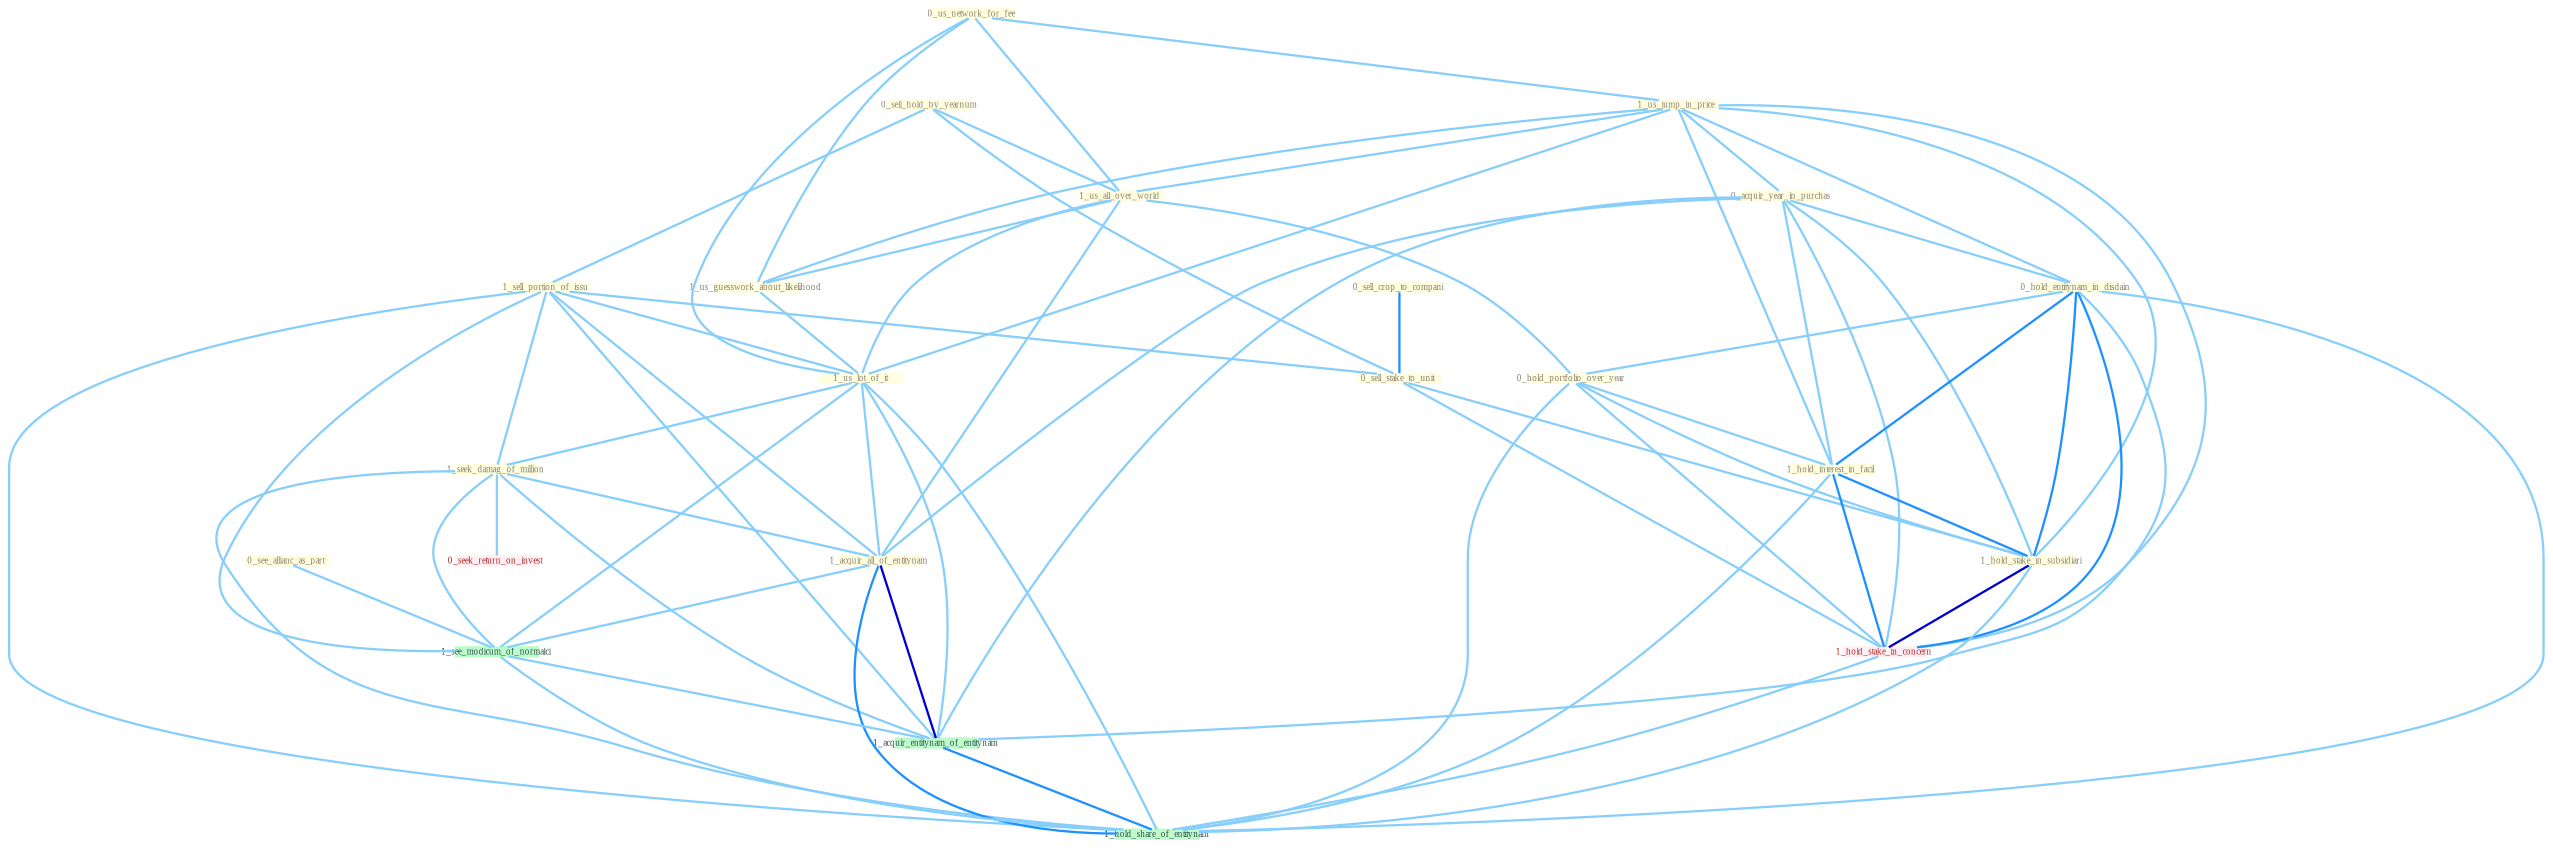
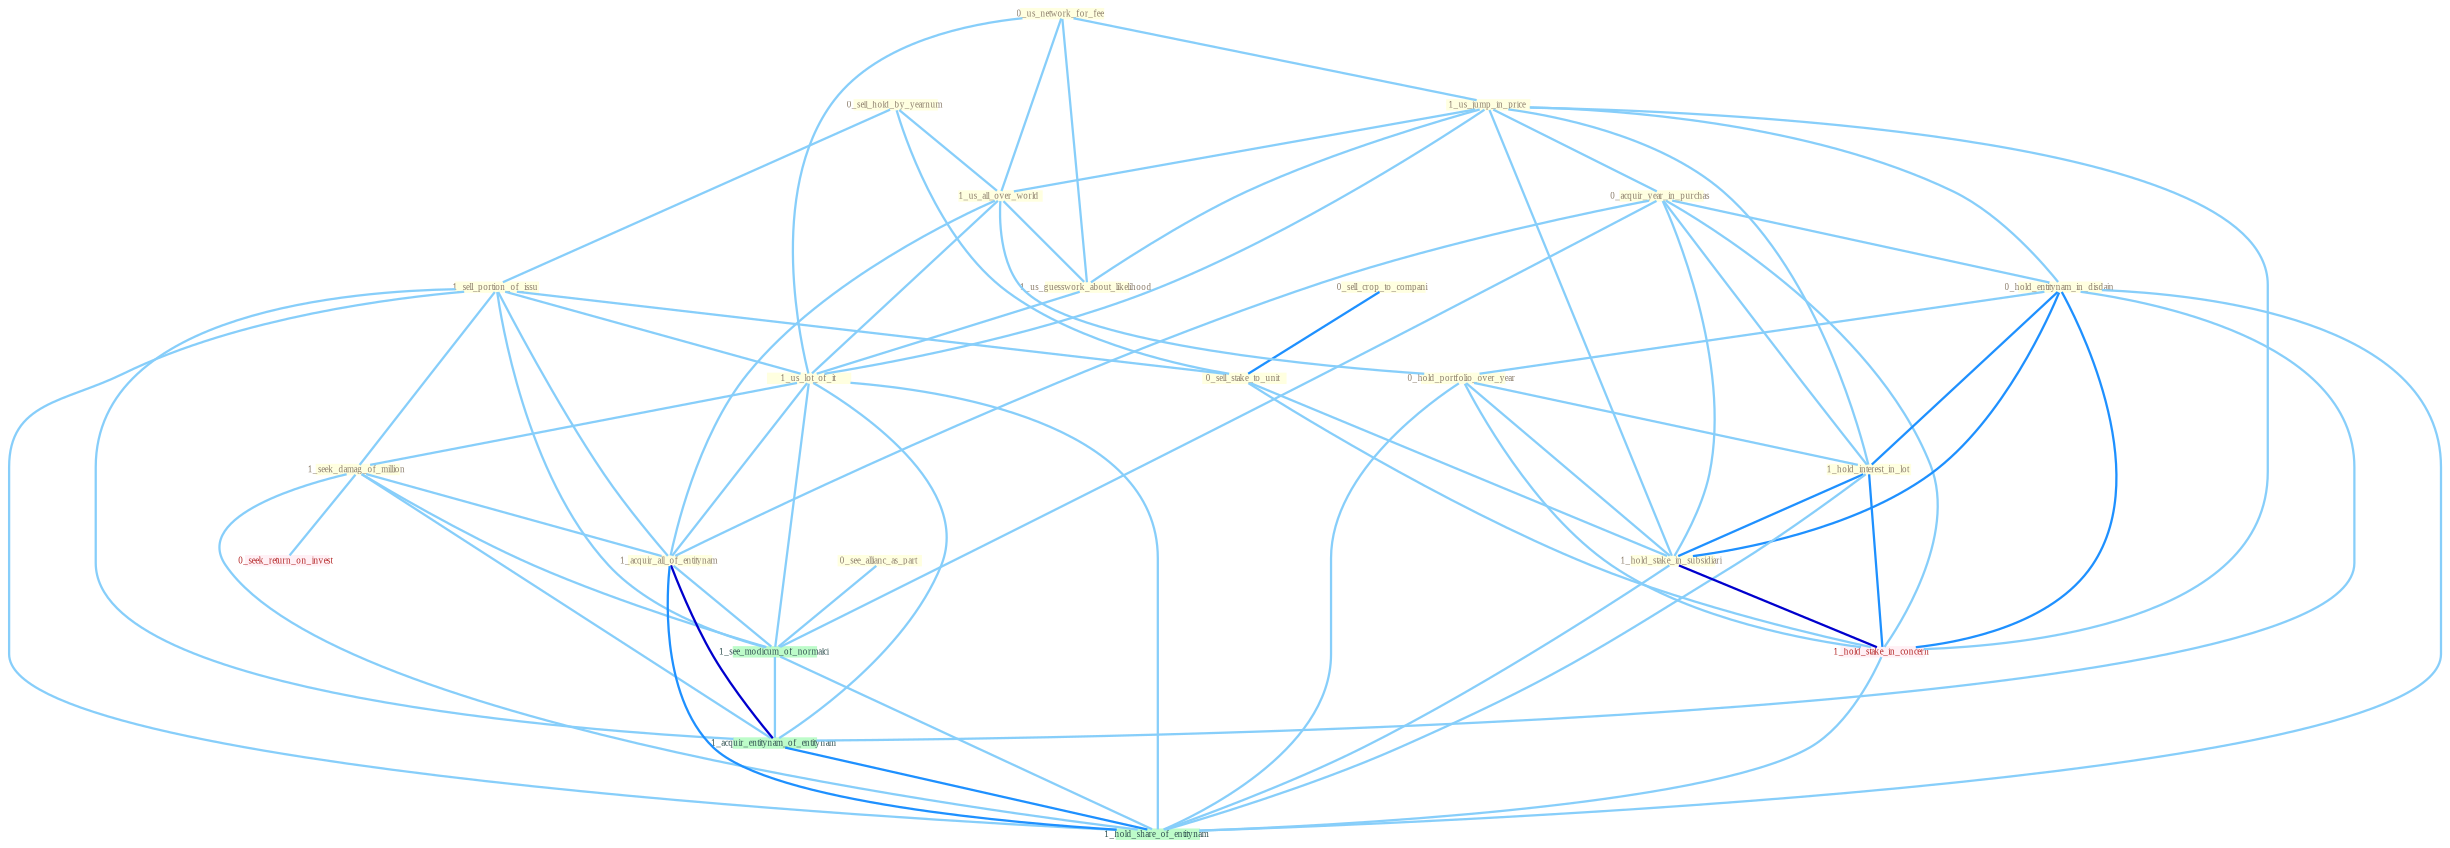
edge "0_acquir_year_in_purchas" -- "1_acquir_entitynam_of_entitynam": now "0_acquir_year_in_purchas" -- "1_see_modicum_of_normalci"
node "1_hold_interest_in_facil": label "1_hold_interest_in_facil" -> "1_hold_interest_in_lot"
